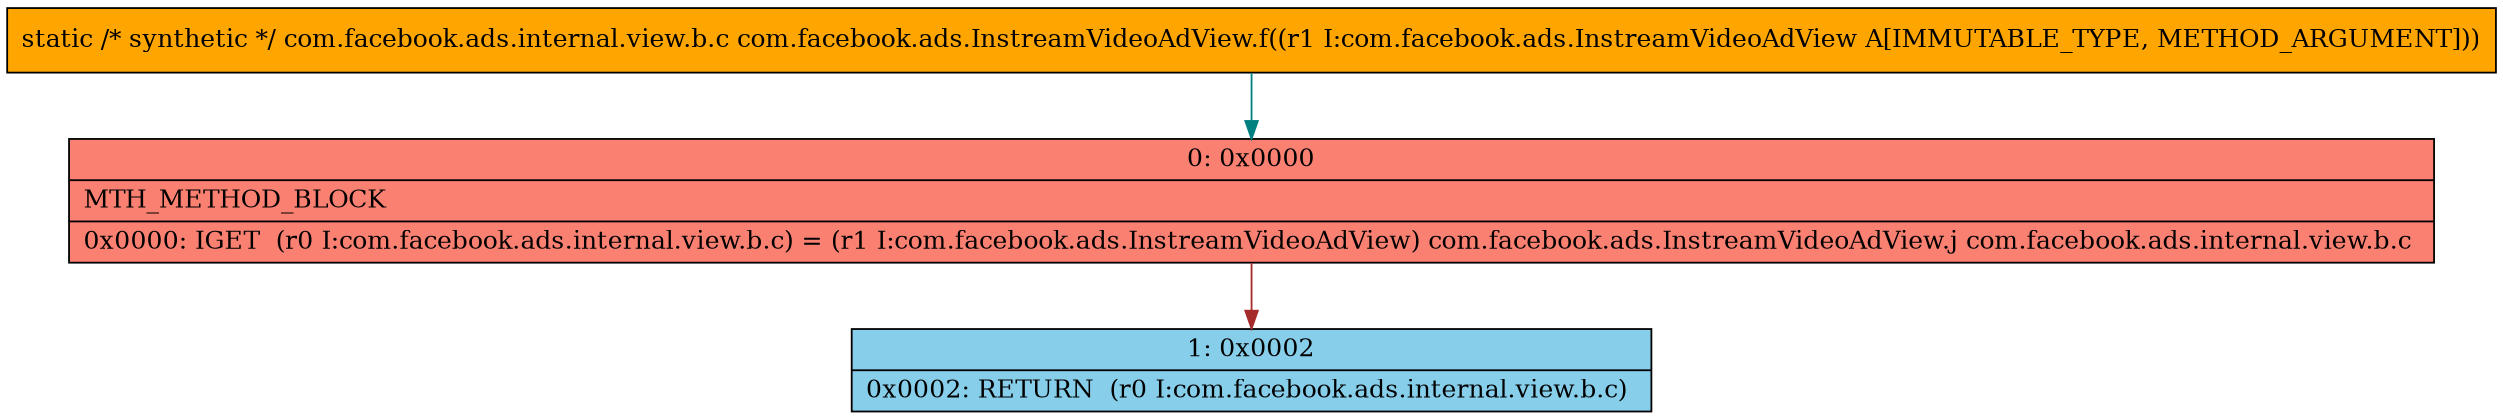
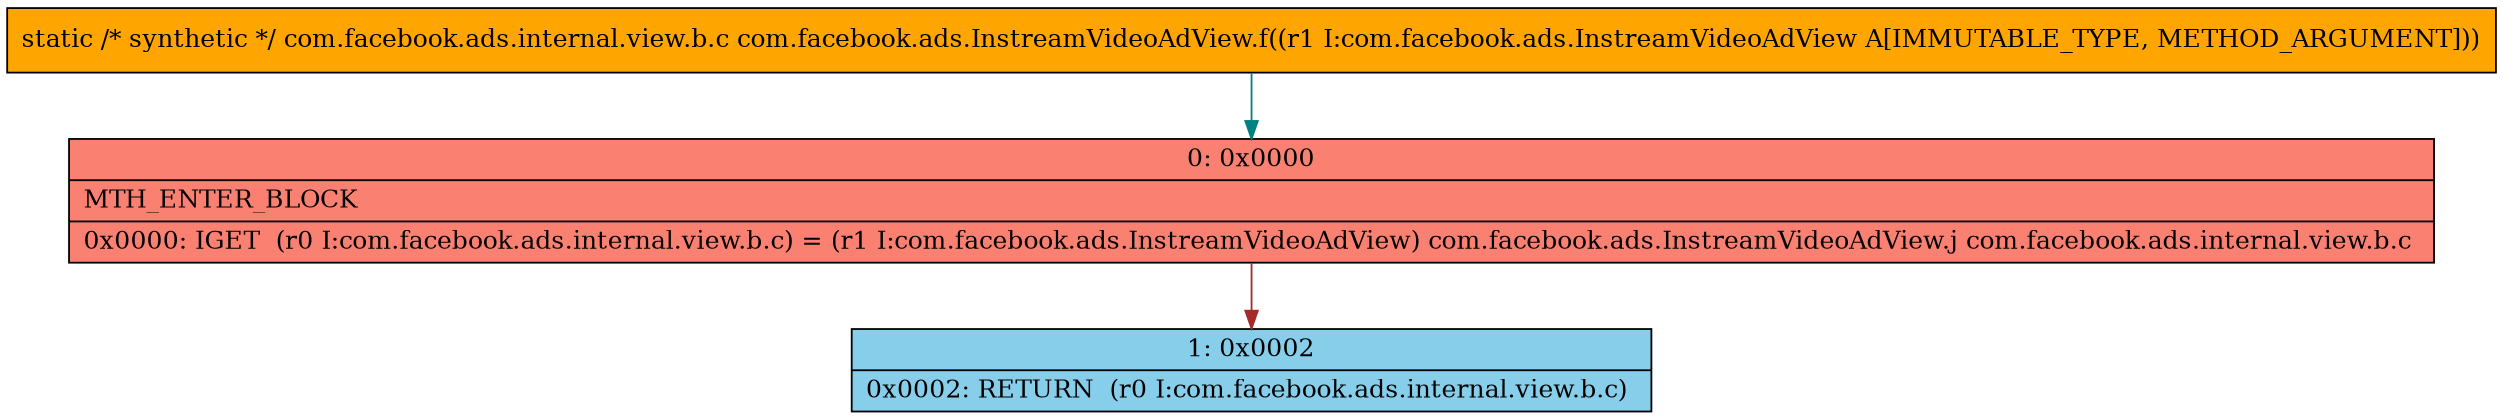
node "0: 0x0000": text "MTH_METHOD_BLOCK" -> "MTH_ENTER_BLOCK"
